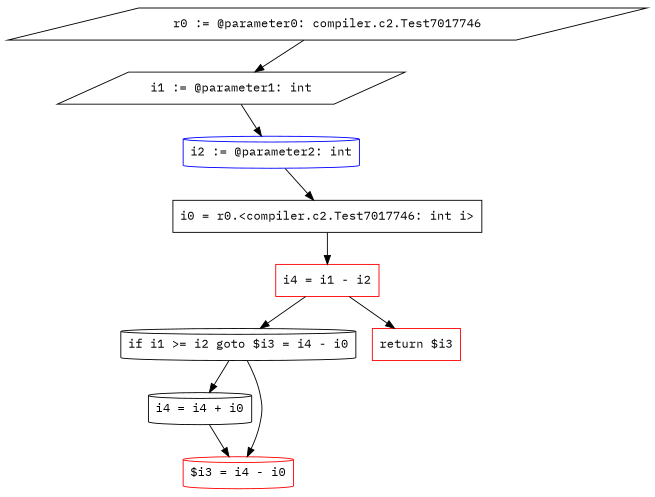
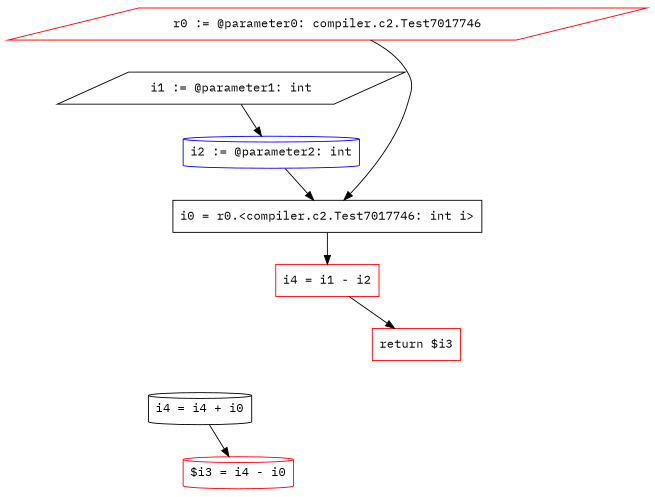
node "r0 := @parameter0: compiler.c2.Test7017746": color black -> red
edge "r0 := @parameter0: compiler.c2.Test7017746" -> "i1 := @parameter1: int": now "r0 := @parameter0: compiler.c2.Test7017746" -> "i0 = r0.<compiler.c2.Test7017746: int i>"
node "if i1 >= i2 goto $i3 = i4 - i0": removed
